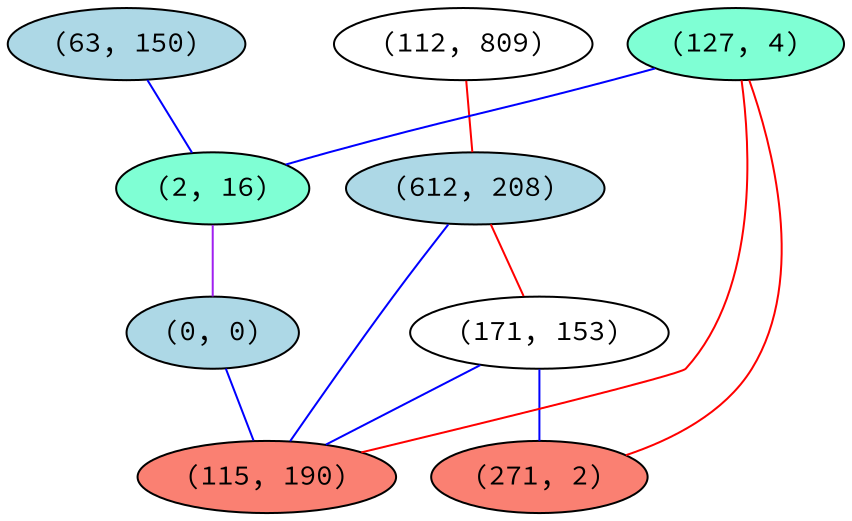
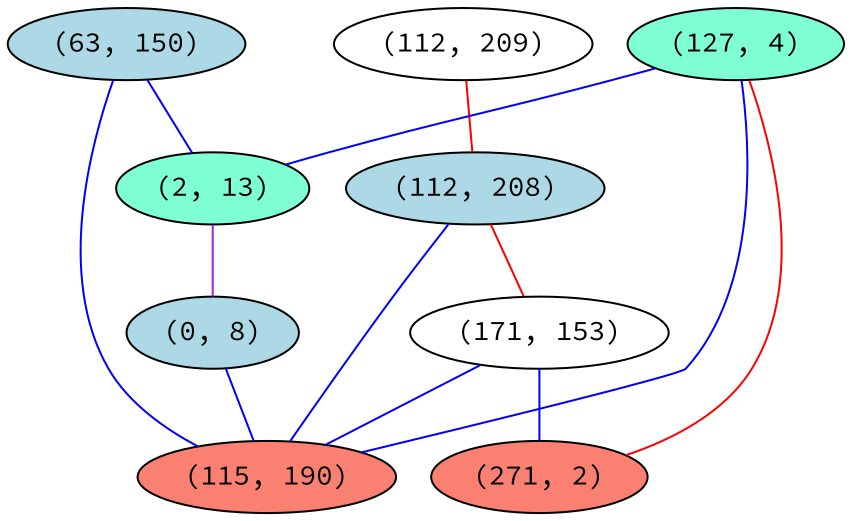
node "(112, 809)": label "(112, 809)" -> "(112, 209)"
node "(2, 16)": label "(2, 16)" -> "(2, 13)"
node "(612, 208)": label "(612, 208)" -> "(112, 208)"
edge "(63, 150)" -- "(115, 190)": added
node "(0, 0)": label "(0, 0)" -> "(0, 8)"
edge "(127, 4)" -- "(115, 190)": color red -> blue
